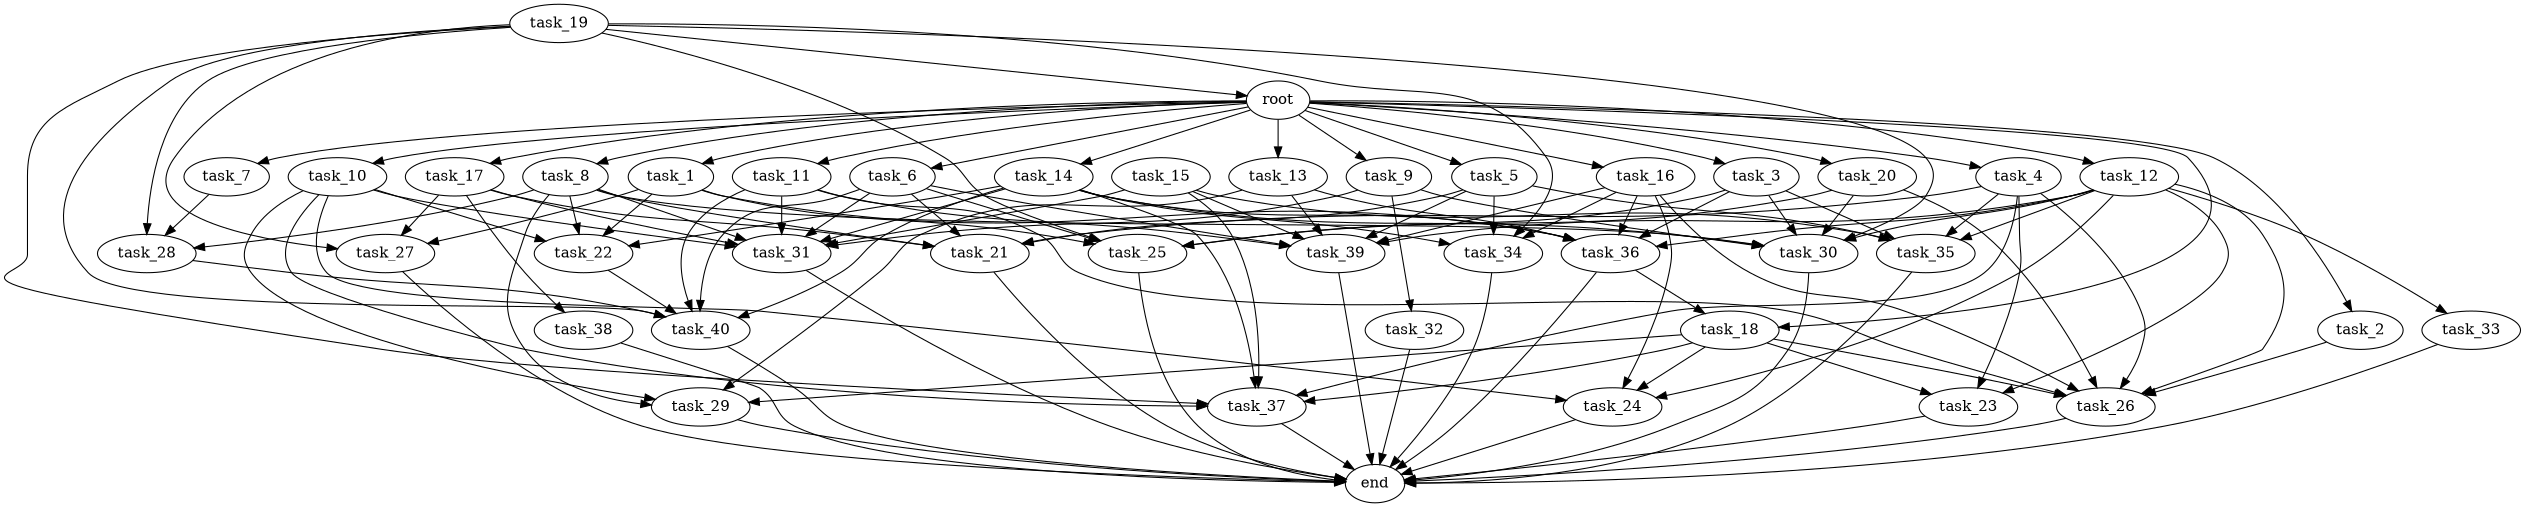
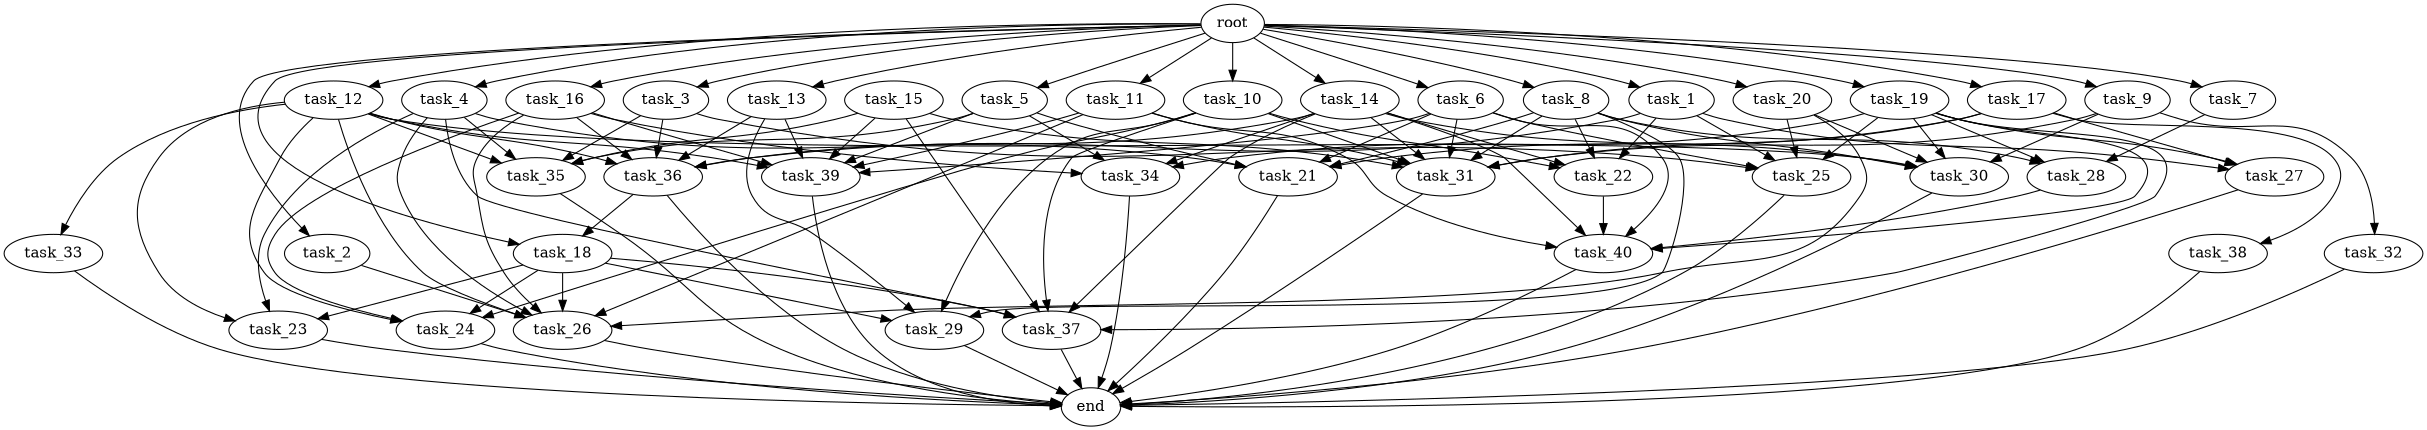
edge "task_19" -> "root": reversed
edge "task_3" -> "task_30": removed
